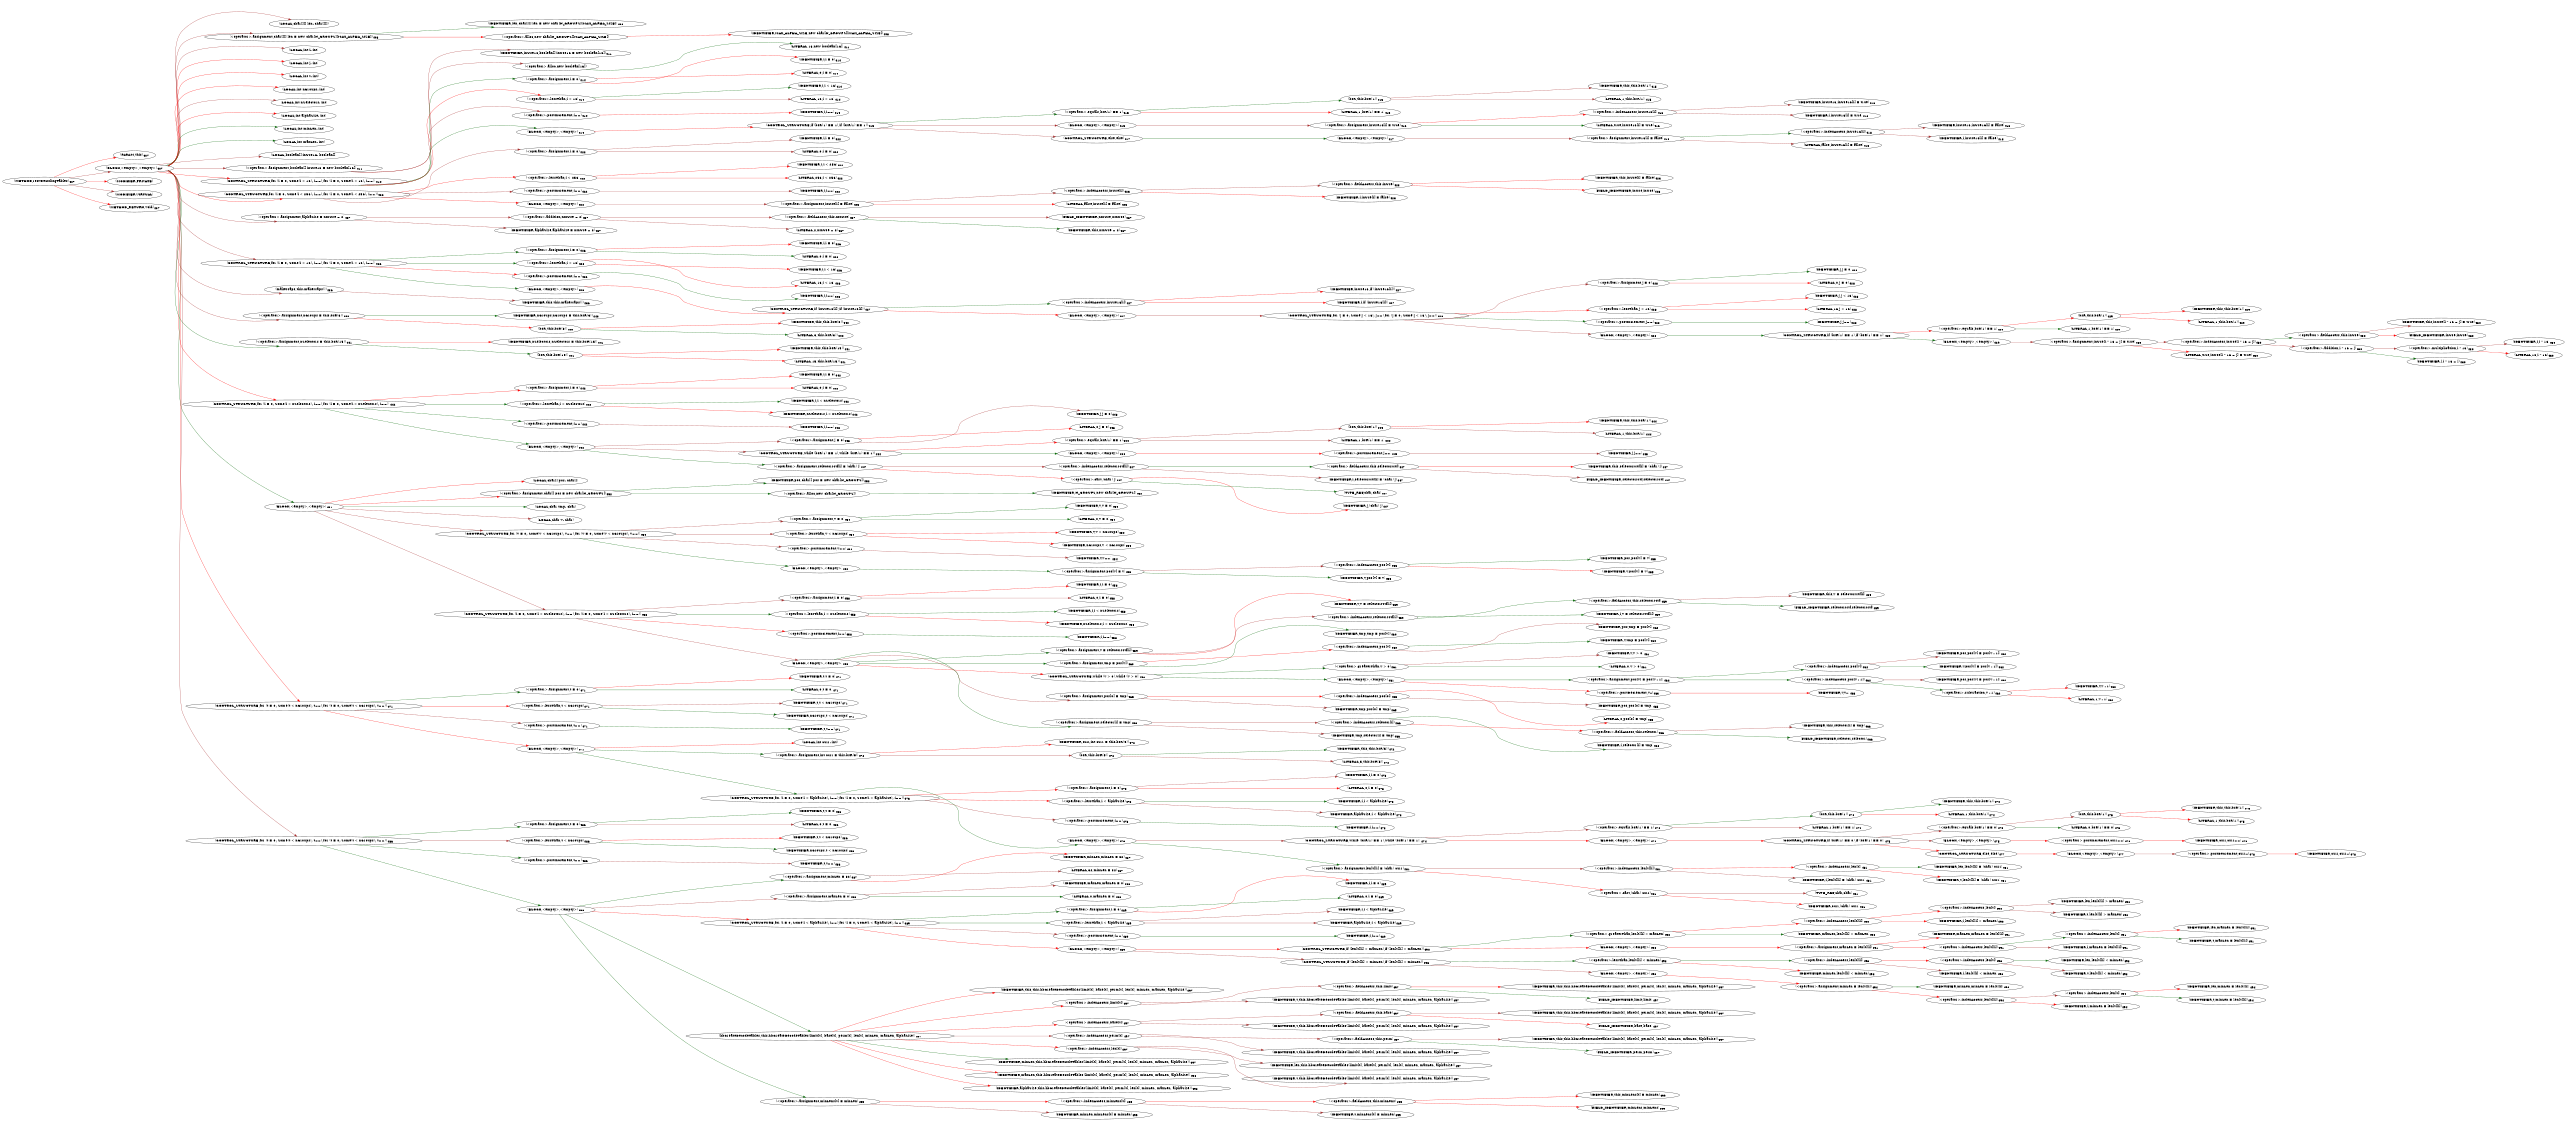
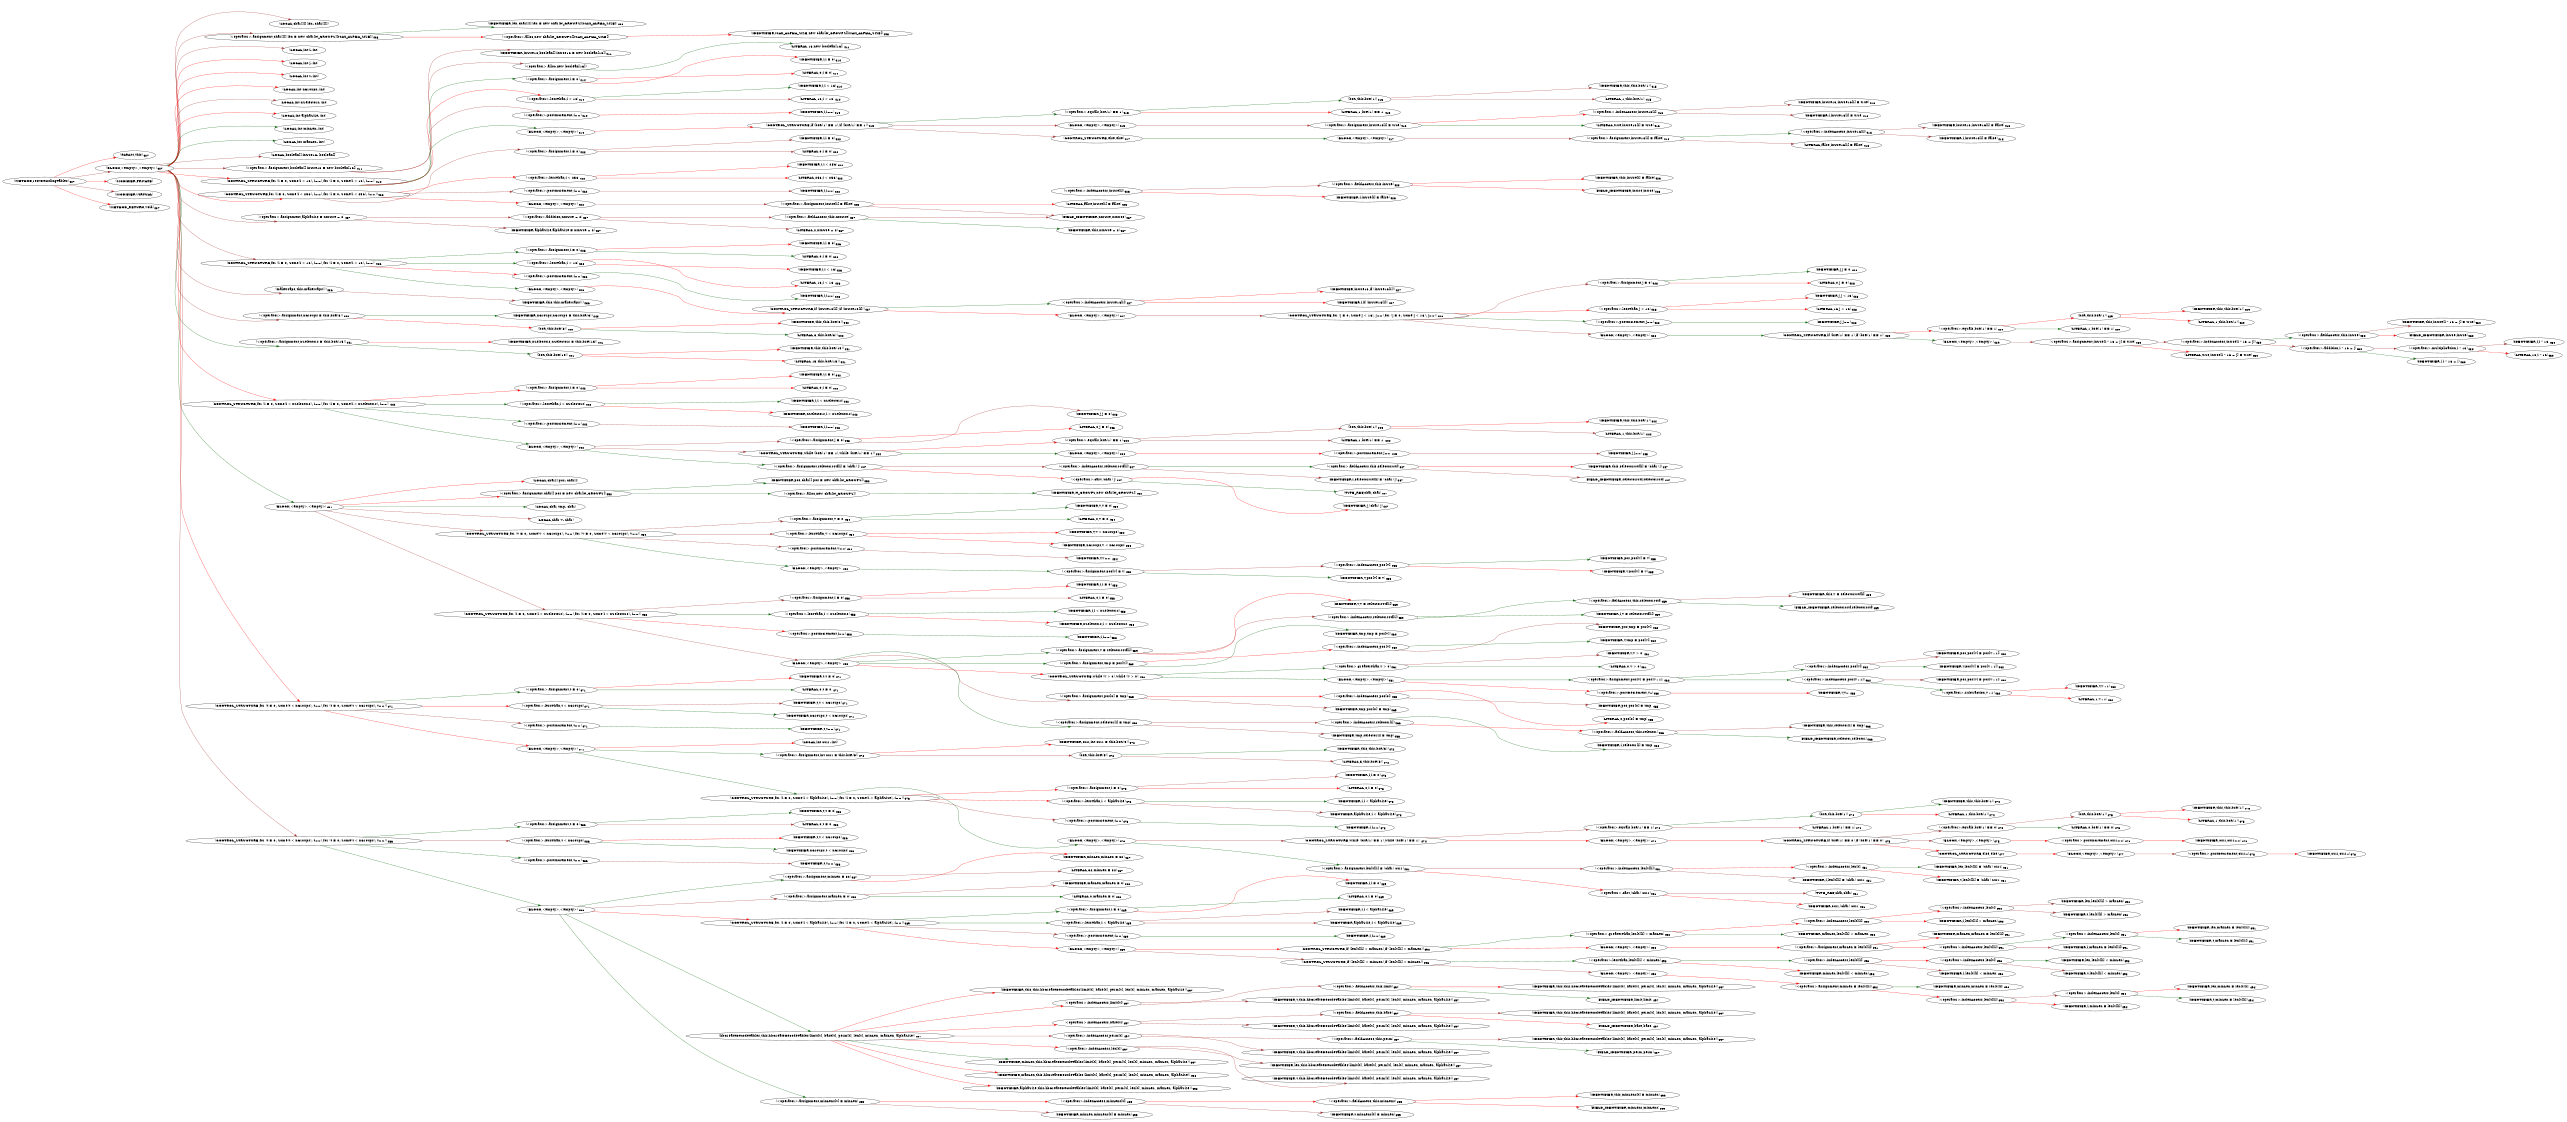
edge "(<operator>.assignment,inUse[i] = false)" -> "(<operator>.indexAccess,inUse[i])": now "(<operator>.assignment,inUse[i] = false)" -> "(FIELD_IDENTIFIER,nInUse,nInUse)"
